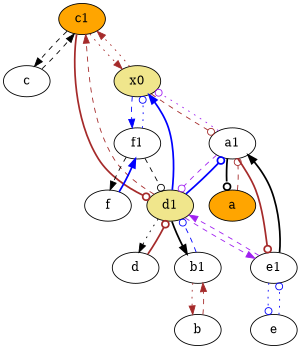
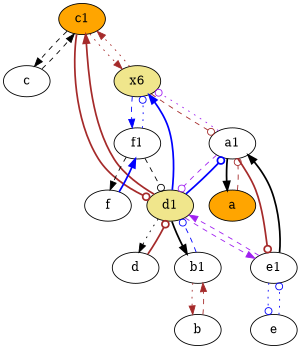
node "x0": label "x0" -> "x6"
edge "d1" -> "c1": style dashed -> bold
edge "a1" -> "a": arrowhead odot -> normal
